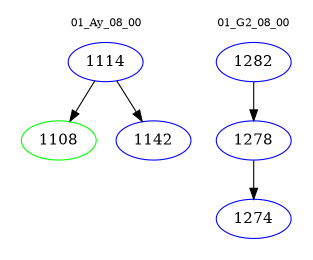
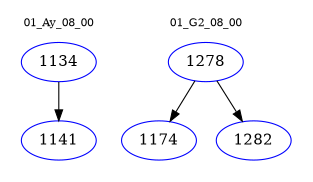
node "1114": label "1114" -> "1134"
edge "1282" -> "1278": reversed
node "1108": removed
node "1142": label "1142" -> "1141"
node "1274": label "1274" -> "1174"
